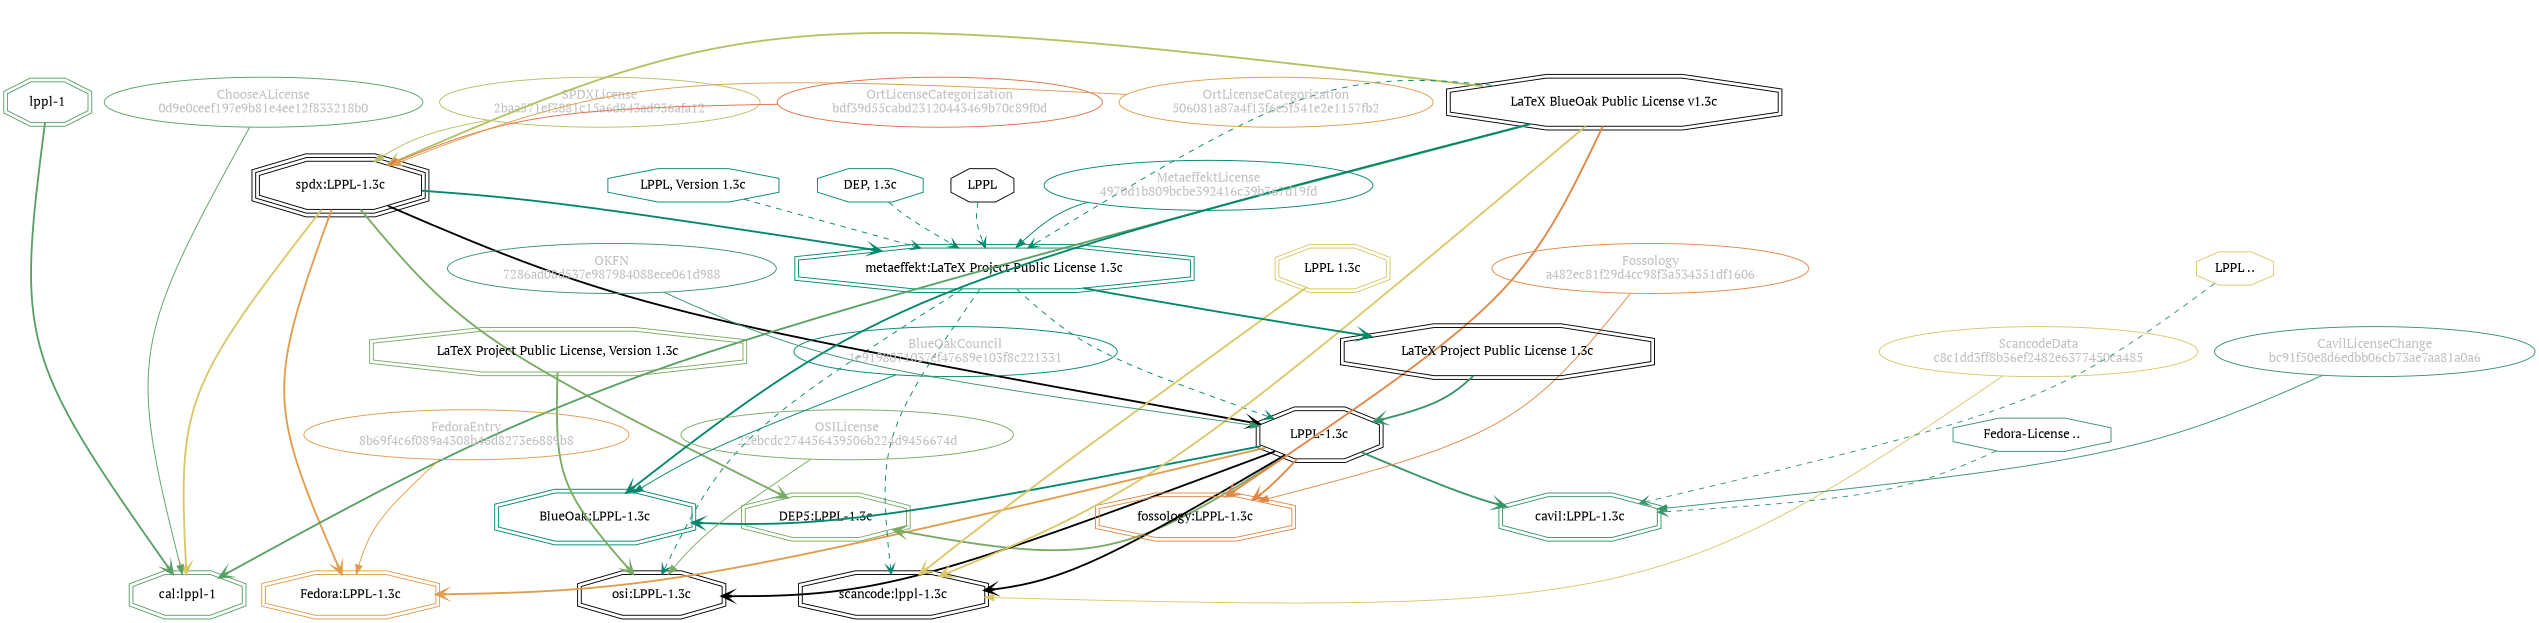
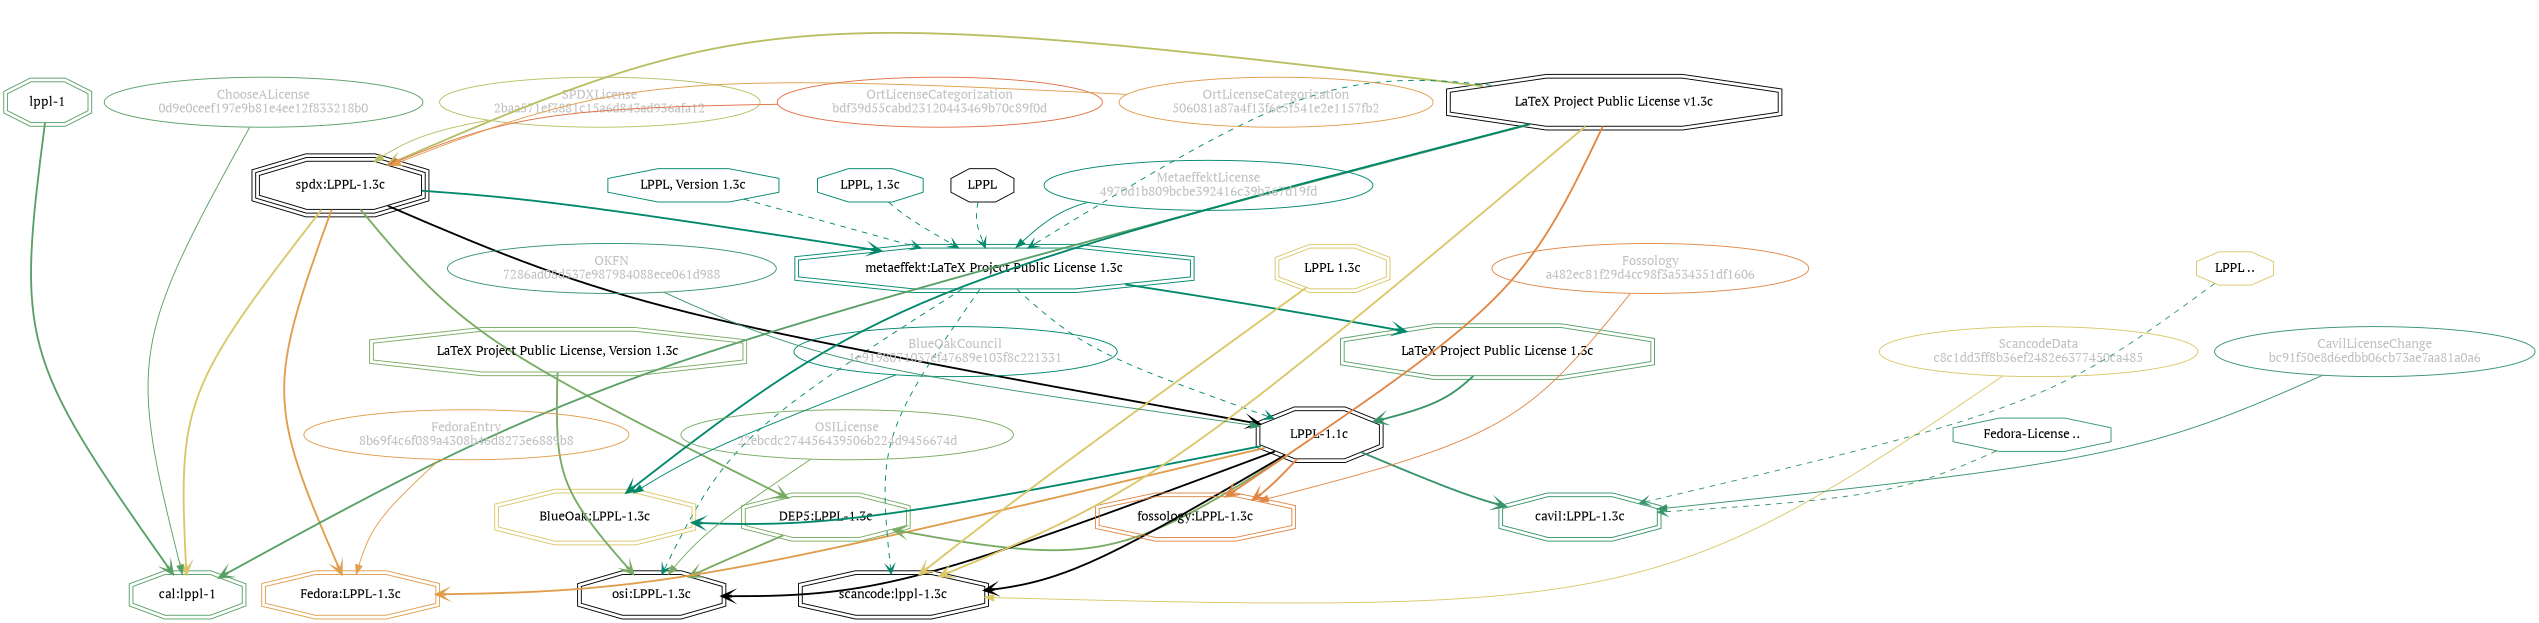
node "LaTeX BlueOak Public License v1.3c": label "LaTeX BlueOak Public License v1.3c" -> "LaTeX Project Public License v1.3c"
node "DEP, 1.3c": label "DEP, 1.3c" -> "LPPL, 1.3c"
edge "LaTeX Project Public License 1.3c" -> "metaeffekt:LaTeX Project Public License 1.3c": reversed
node "LaTeX Project Public License 1.3c": color black -> #58a066
node "LPPL-1.3c": label "LPPL-1.3c" -> "LPPL-1.1c"
node "BlueOak:LPPL-1.3c": color #00876c -> #dac767
edge "DEP5:LPPL-1.3c" -> "osi:LPPL-1.3c": added
